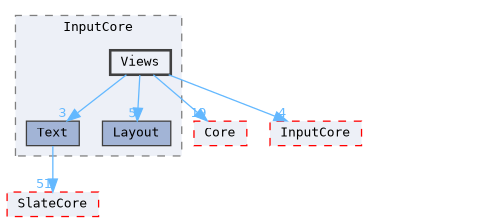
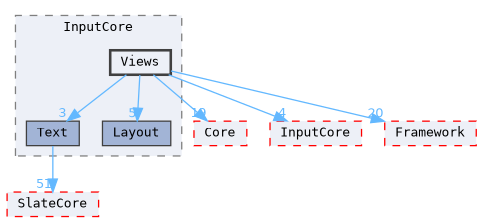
node "Framework": added
